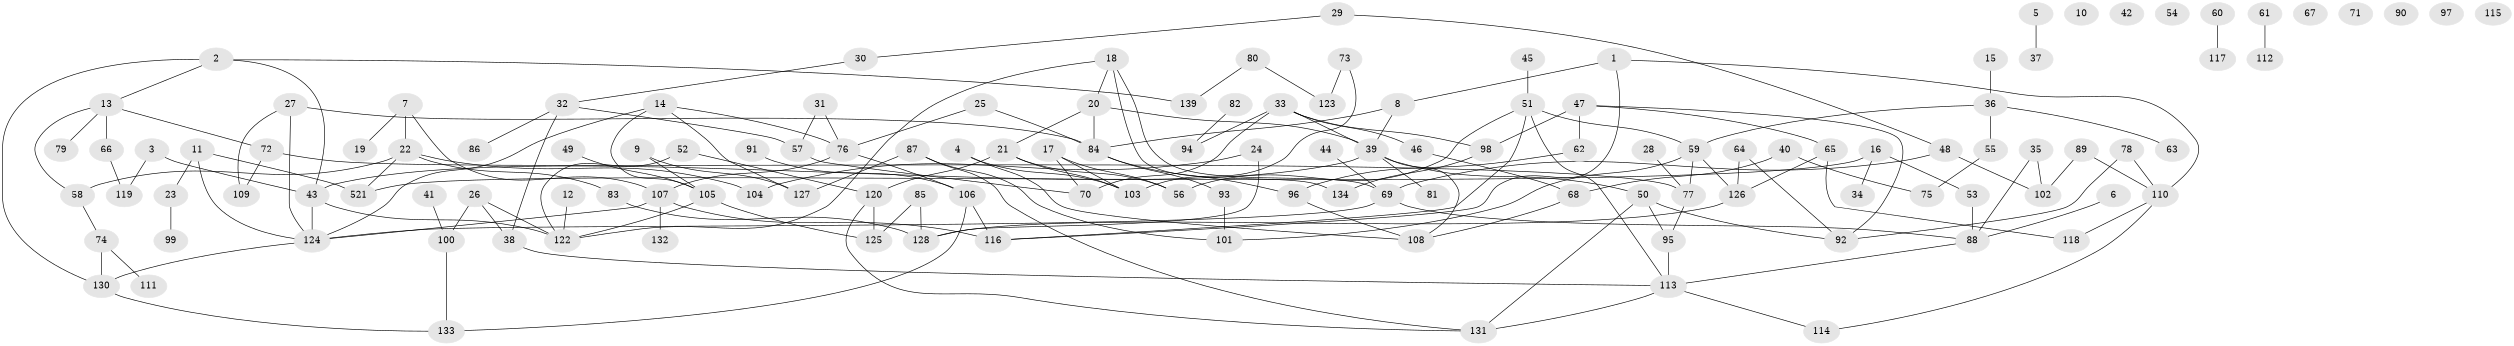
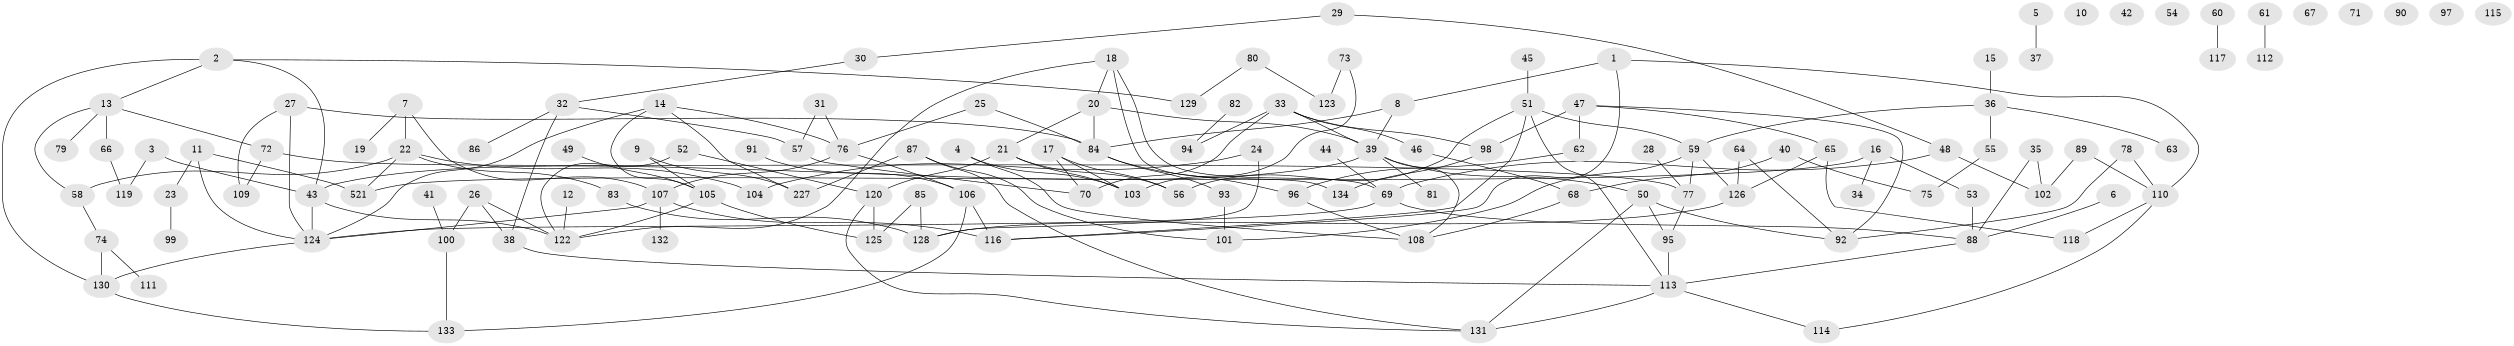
node "139": label "139" -> "129"
node "127": label "127" -> "227"
